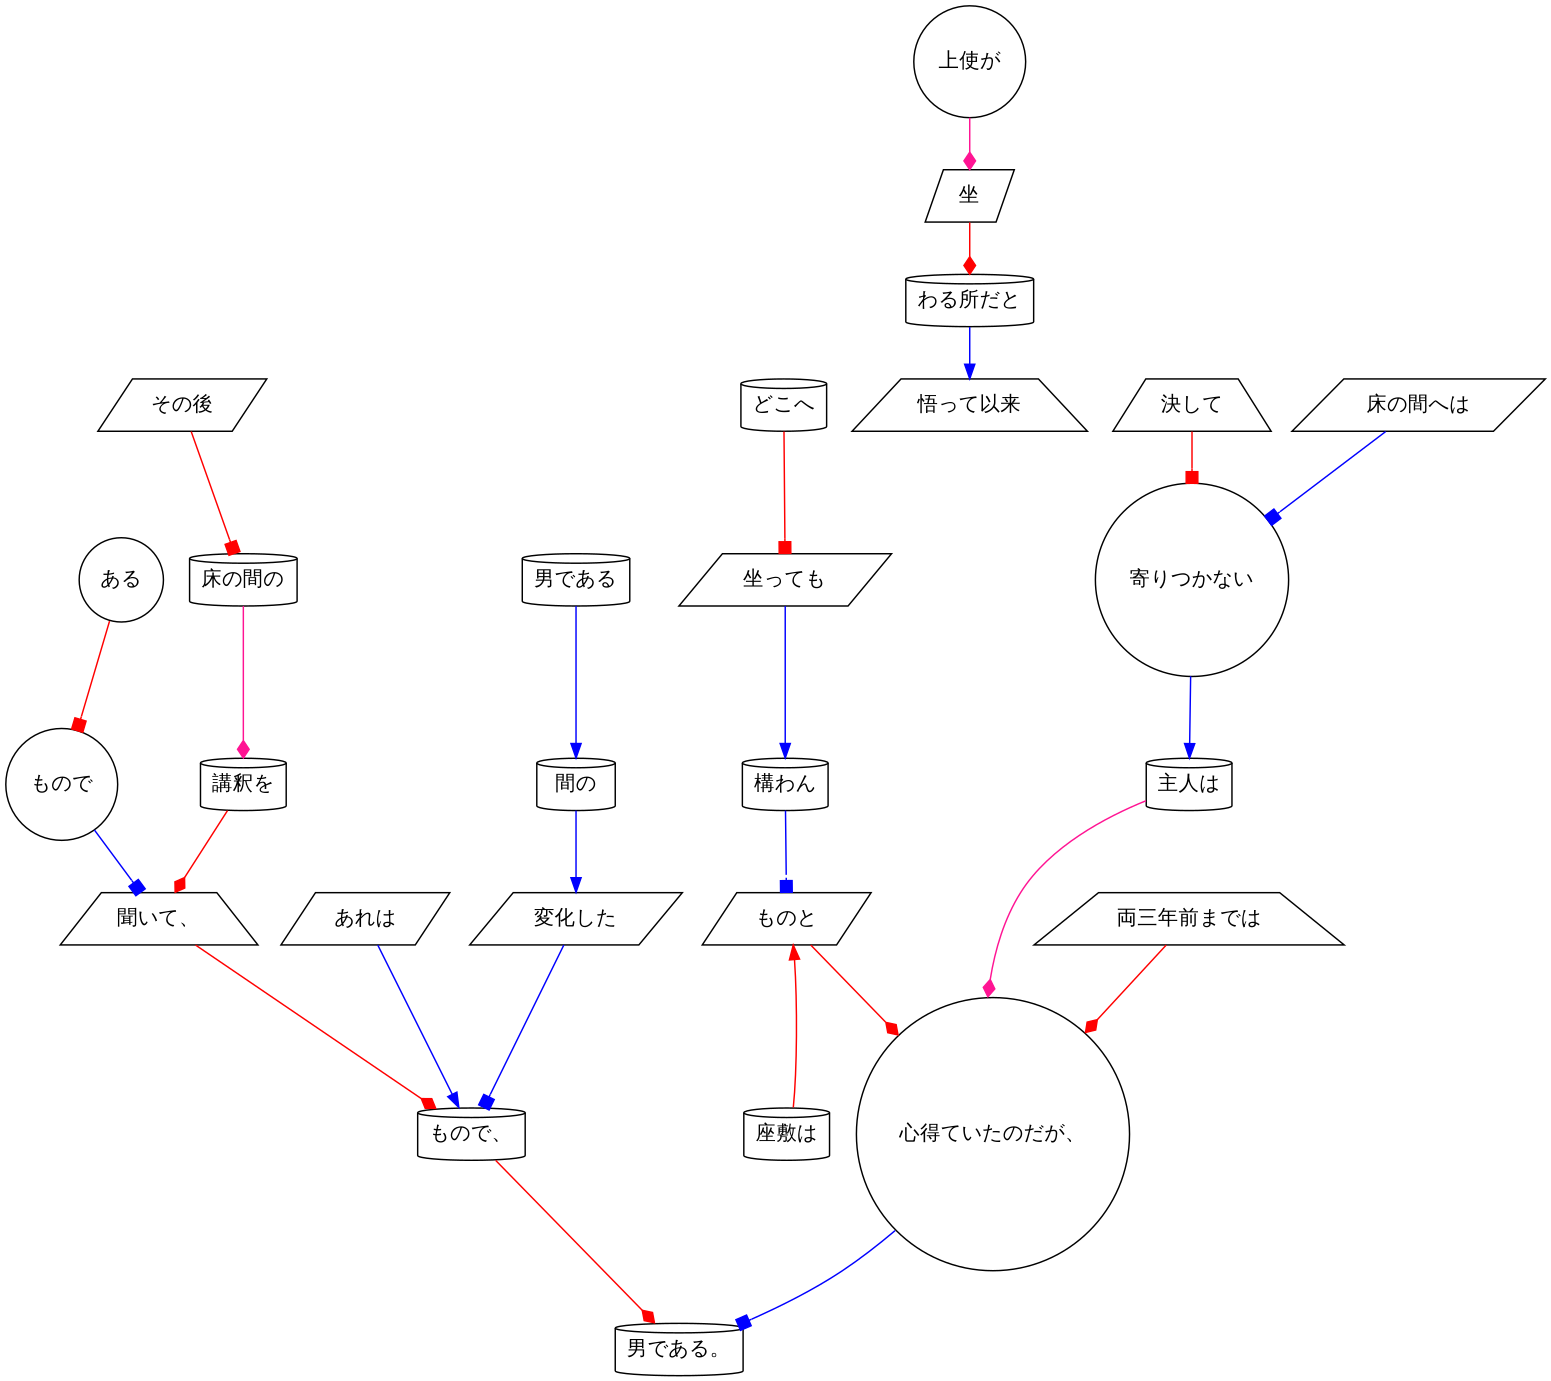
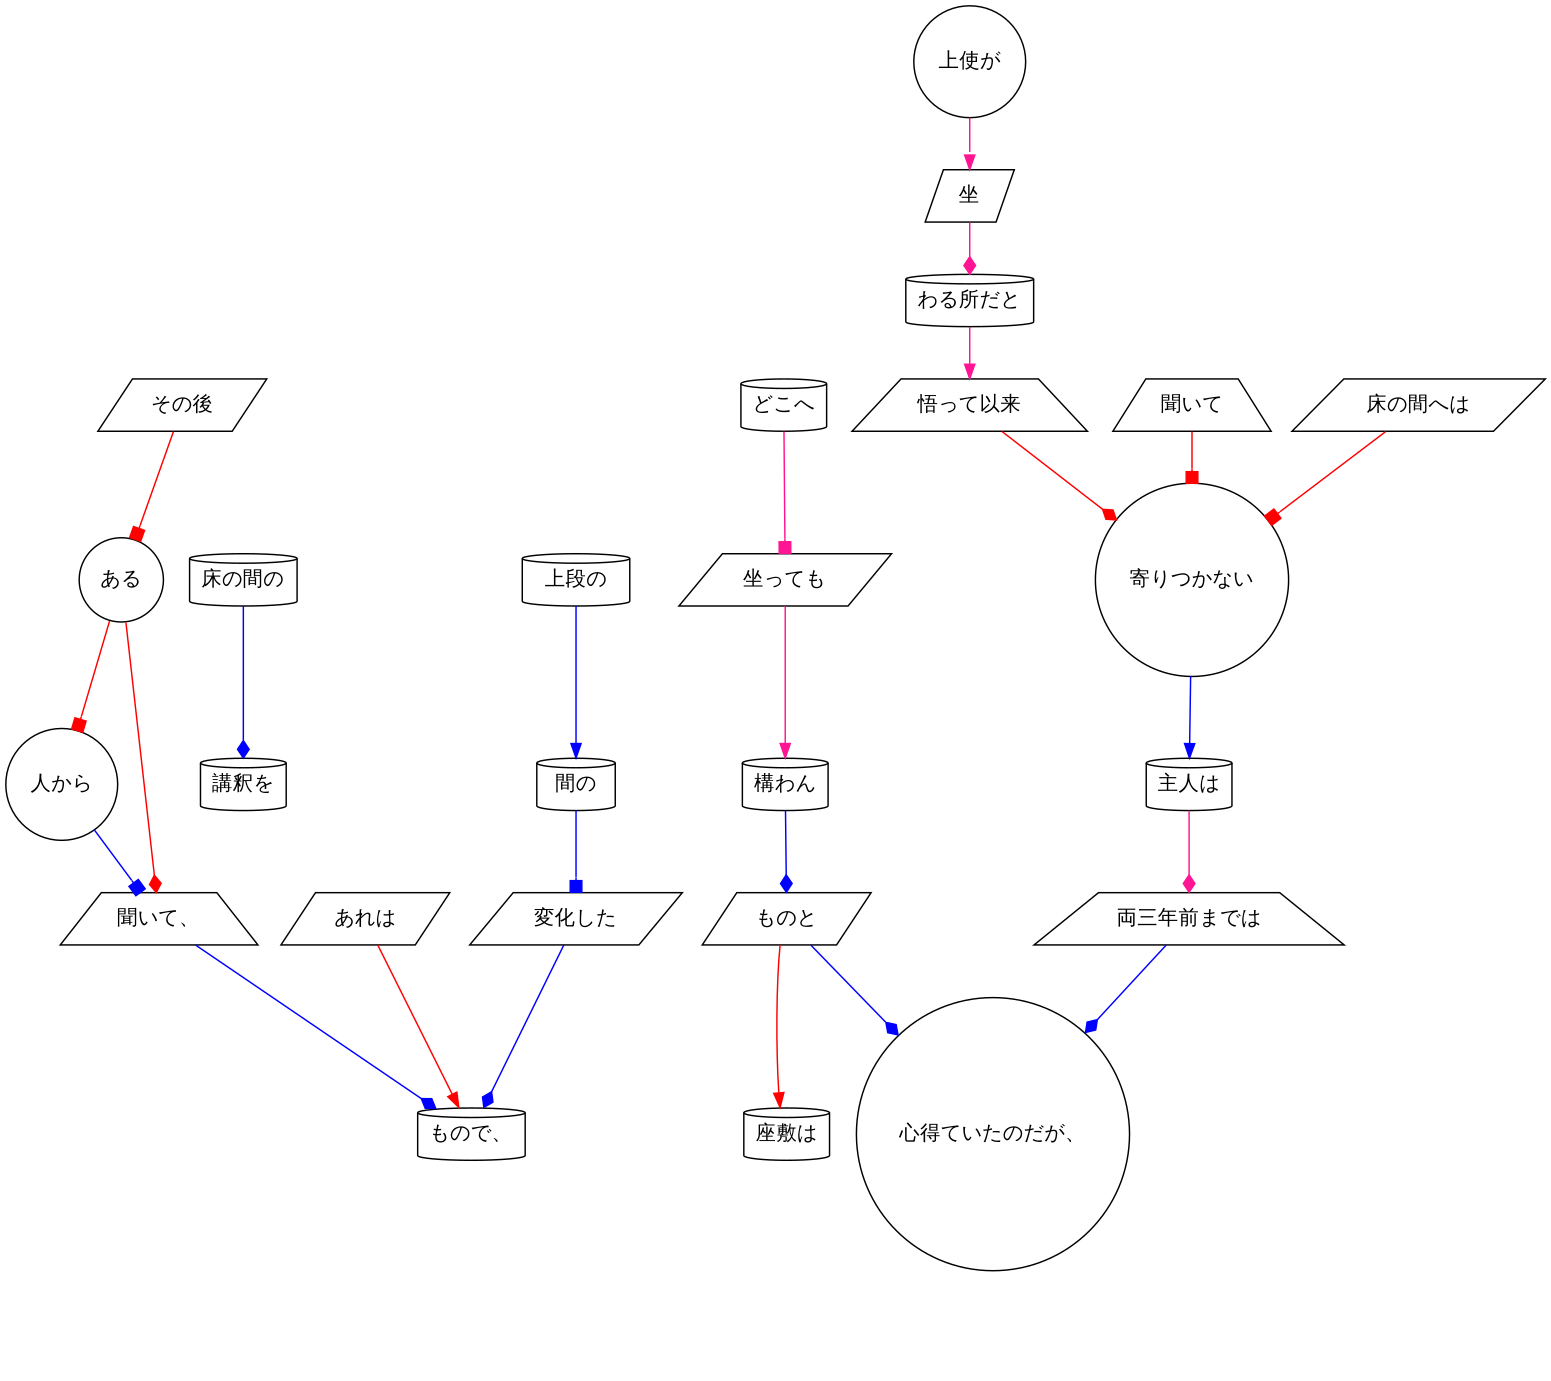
edge "上使が" -> "坐": arrowhead diamond -> normal
edge "坐" -> "わる所だと": color red -> deeppink
edge "わる所だと" -> "悟って以来": color blue -> deeppink
node "決して": label "決して" -> "聞いて"
edge "悟って以来" -> "寄りつかない": added
edge "床の間へは" -> "寄りつかない": color blue -> red
edge "どこへ" -> "坐っても": color red -> deeppink
edge "その後" -> "床の間の": now "その後" -> "ある"
node "男である": label "男である" -> "上段の"
edge "床の間の" -> "講釈を": color deeppink -> blue
edge "坐っても" -> "構わん": color blue -> deeppink
node "もので": label "もので" -> "人から"
edge "構わん" -> "ものと": arrowhead box -> diamond
edge "講釈を" -> "聞いて、": now "ある" -> "聞いて、"
edge "間の" -> "変化した": arrowhead normal -> box
edge "主人は" -> "心得ていたのだが、": now "主人は" -> "両三年前までは"
edge "両三年前までは" -> "心得ていたのだが、": color red -> blue
edge "ものと" -> "心得ていたのだが、": color red -> blue
edge "あれは" -> "もので、": color blue -> red
edge "変化した" -> "もので、": arrowhead box -> diamond
edge "聞いて、" -> "もので、": color red -> blue
edge "座敷は" -> "ものと": reversed
node "男である。": removed
